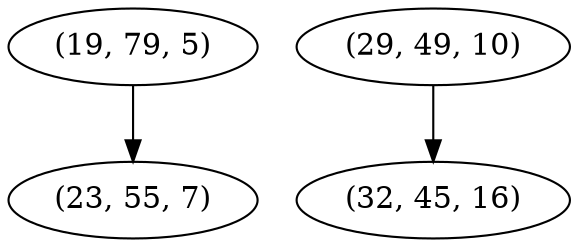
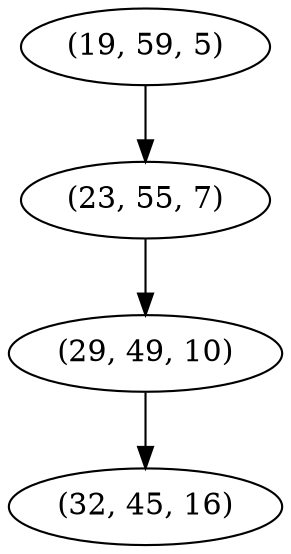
node "(19, 79, 5)": label "(19, 79, 5)" -> "(19, 59, 5)"
edge "(23, 55, 7)" -> "(29, 49, 10)": added
